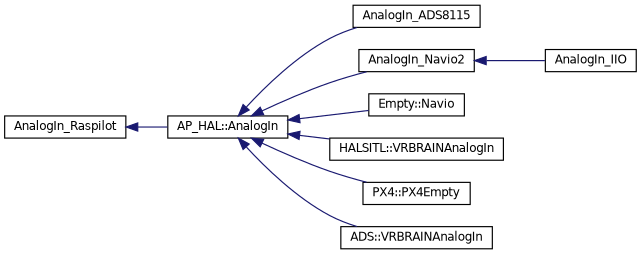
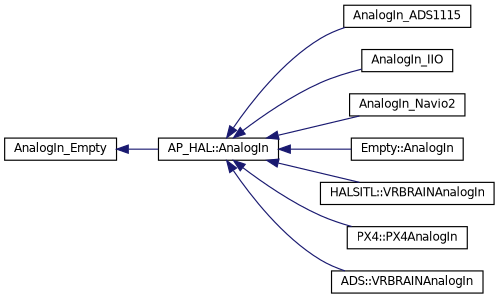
node "AnalogIn_ADS8115": label "AnalogIn_ADS8115" -> "AnalogIn_ADS1115"
edge "AnalogIn_IIO" -> "AnalogIn_Navio2": now "AnalogIn_IIO" -> "AP_HAL::AnalogIn"
node "Empty::Navio": label "Empty::Navio" -> "Empty::AnalogIn"
node "AnalogIn_Raspilot": label "AnalogIn_Raspilot" -> "AnalogIn_Empty"
node "PX4::PX4Empty": label "PX4::PX4Empty" -> "PX4::PX4AnalogIn"
